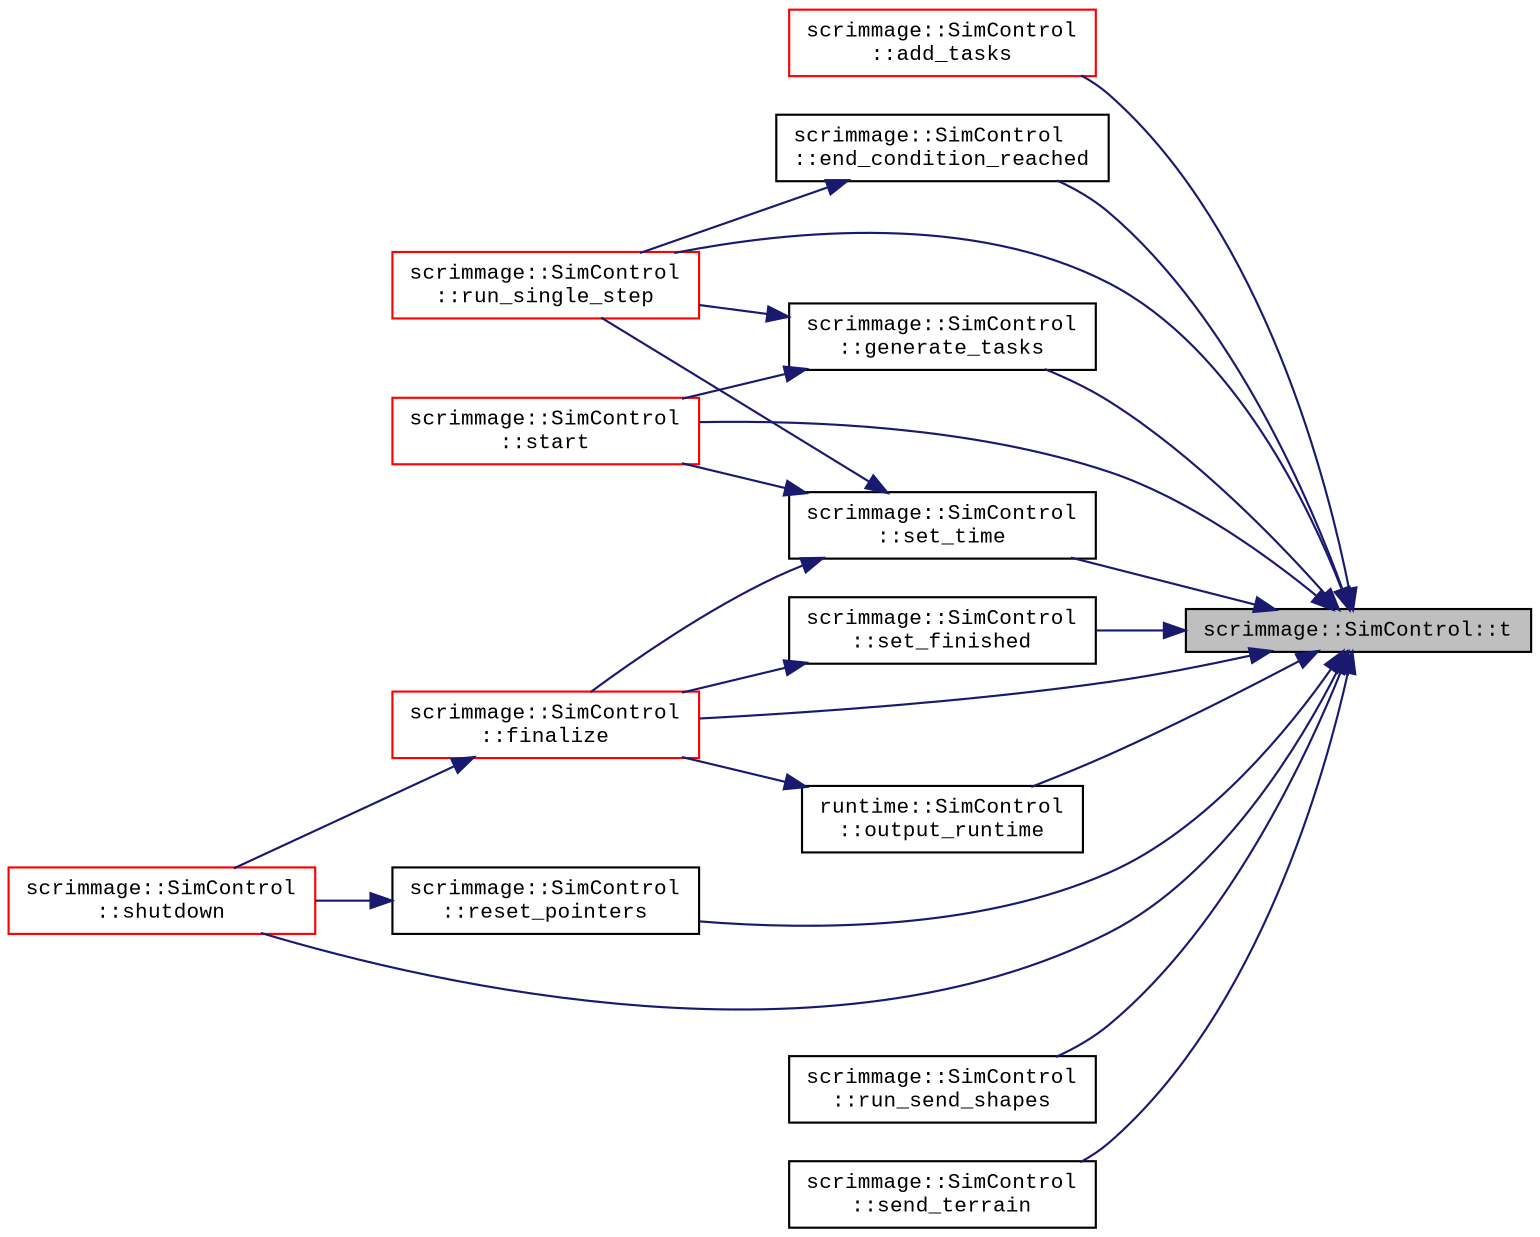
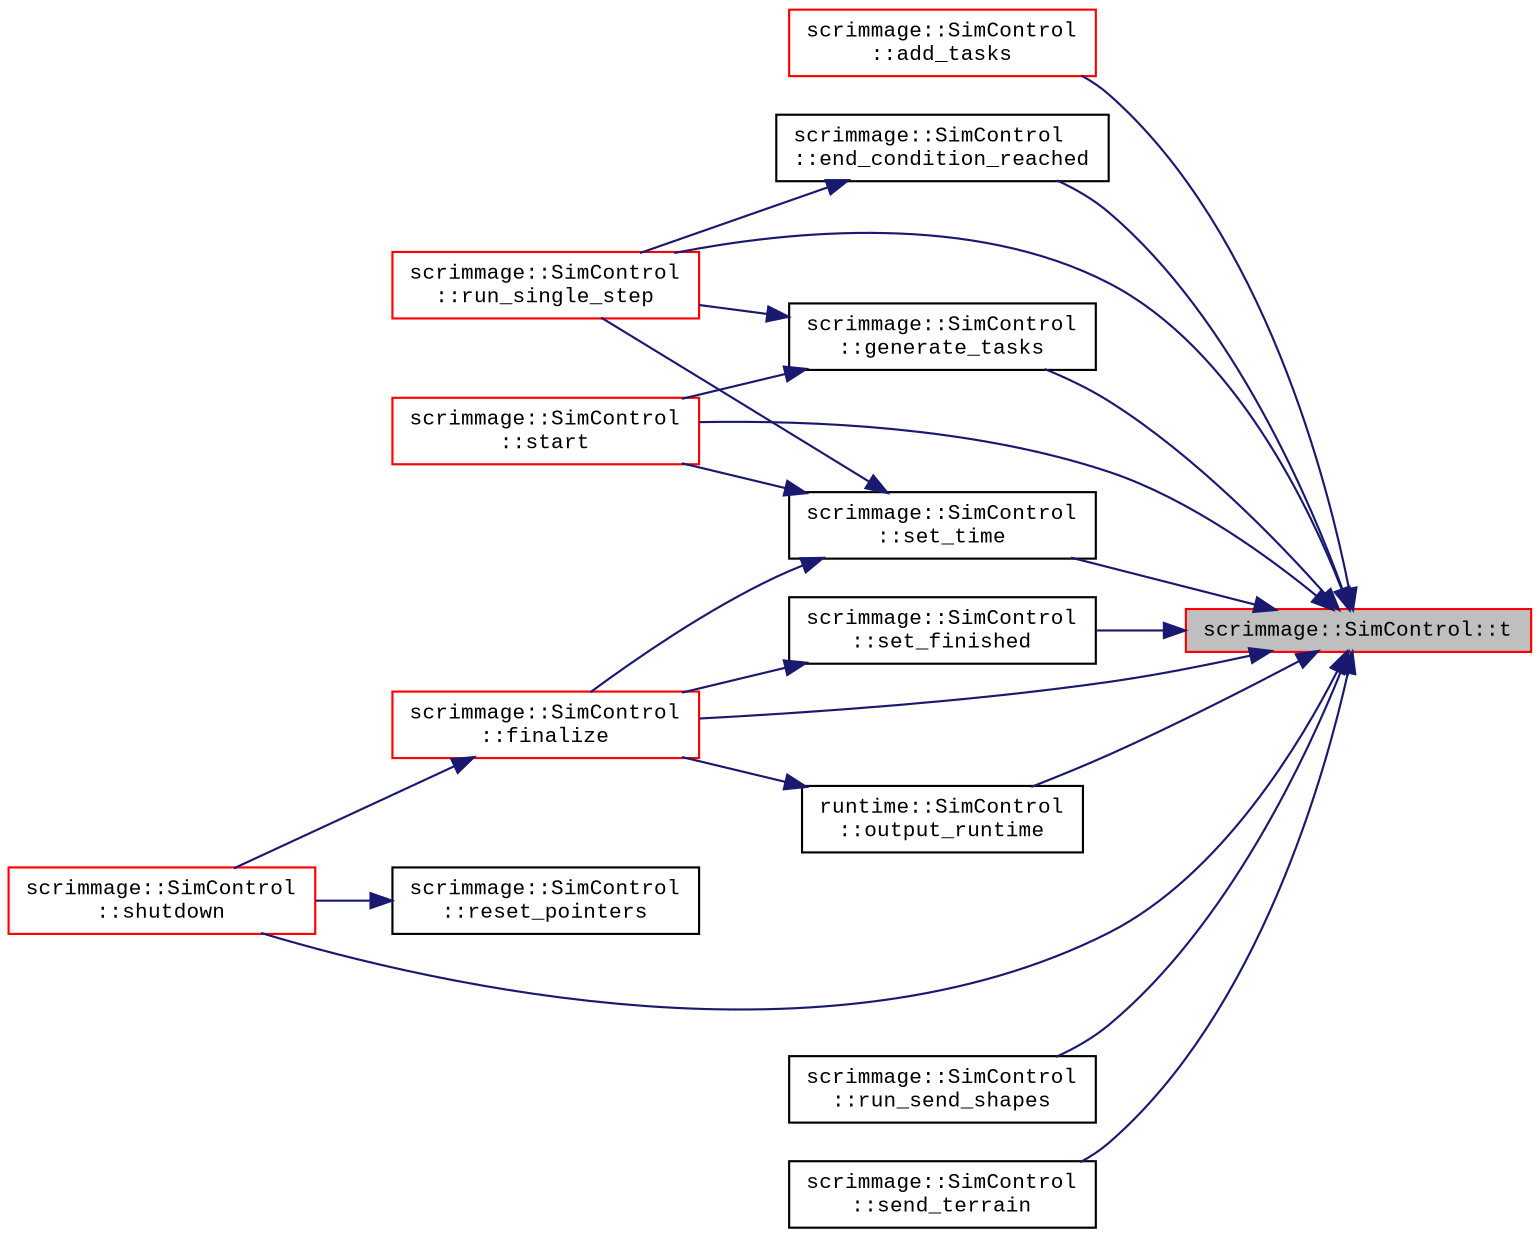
node "scrimmage::SimControl::t": color black -> red
edge "scrimmage::SimControl ::reset_pointers" -> "scrimmage::SimControl::t": removed
